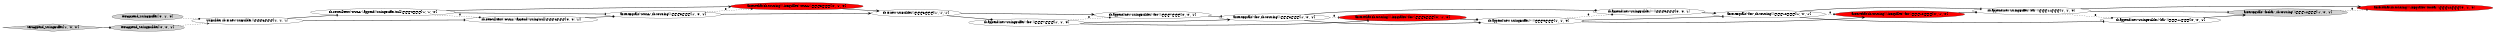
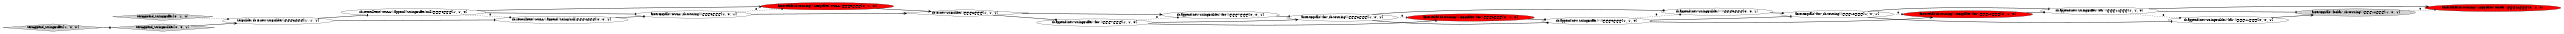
node "sb = new StrBuilder()@@@6@@@['1', '1', '1']": shape ellipse -> diamond
node "testAppend_StringBuffer['0', '1', '0']": shape ellipse -> diamond
edge "testAppend_StringBuilder['0', '0', '1']" -> "StrBuilder sb = new StrBuilder()@@@3@@@['1', '1', '1']": style dashed -> bold
node "testAppend_StringBuilder['0', '0', '1']": shape ellipse -> diamond
